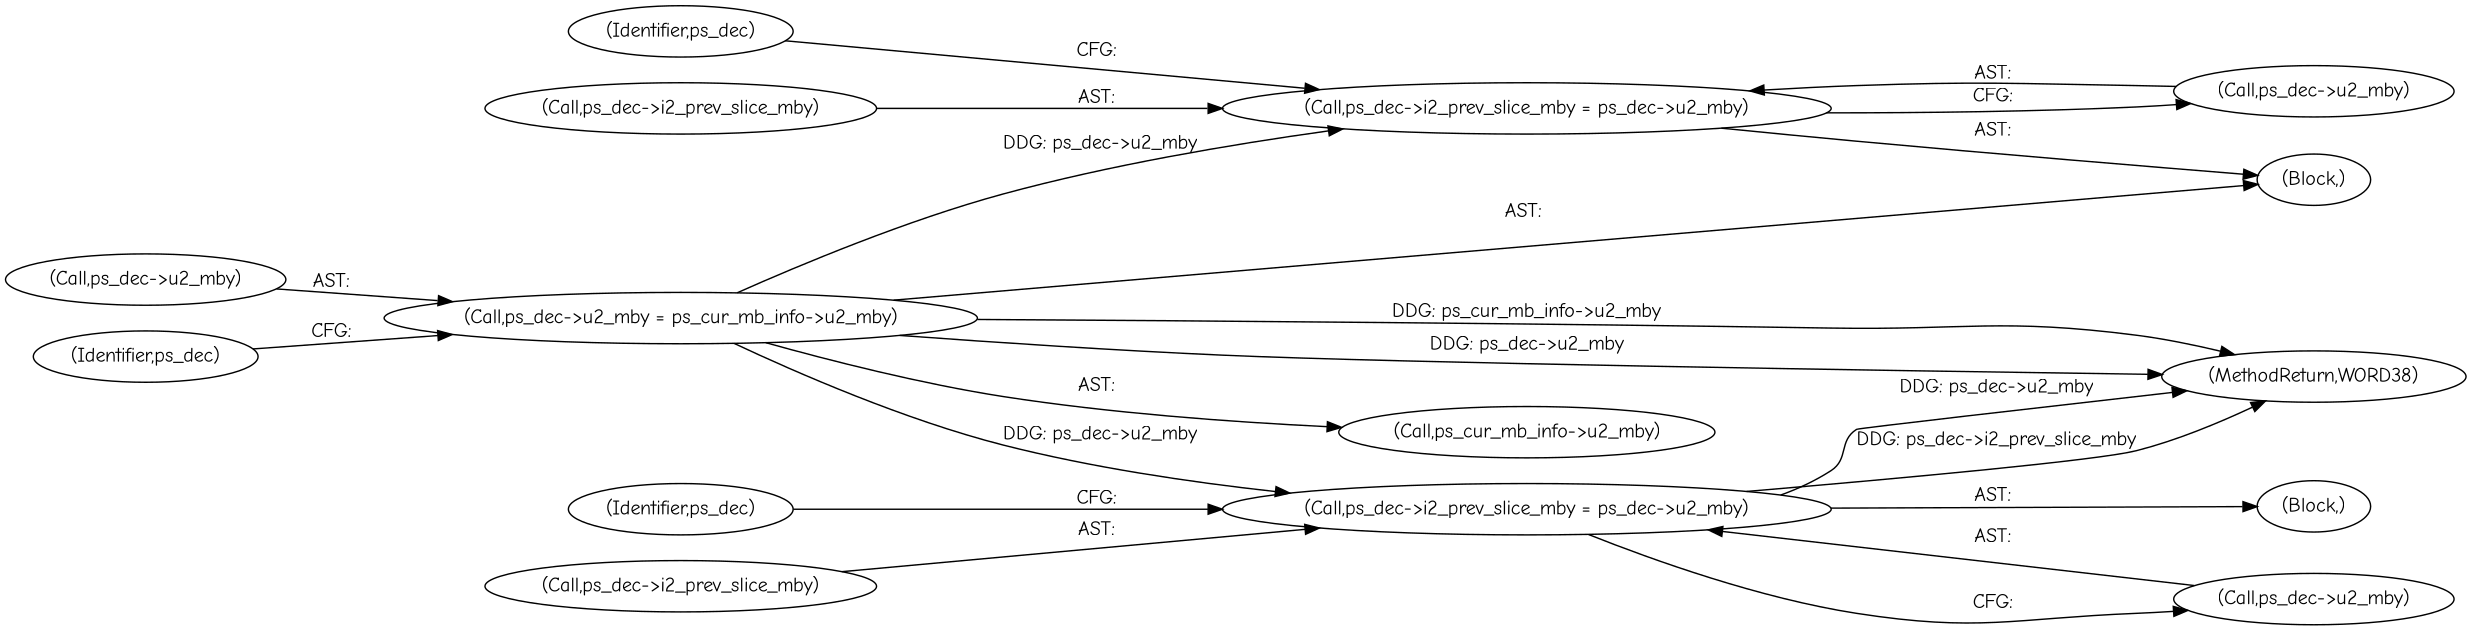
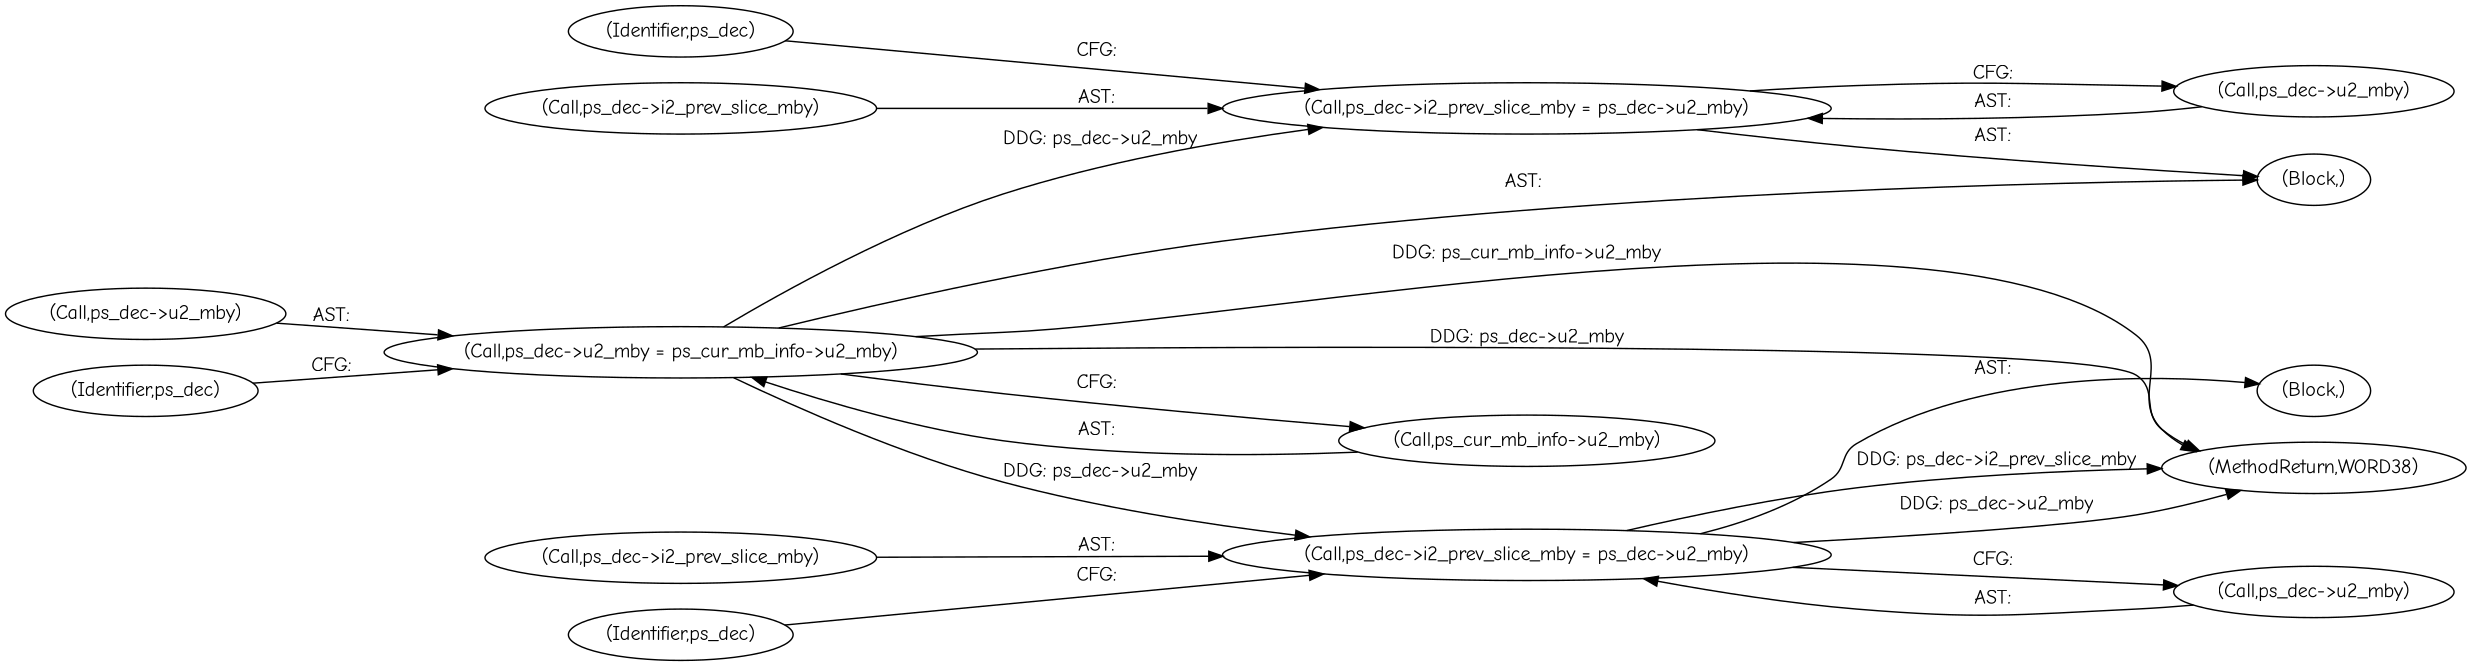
edge "(Call,ps_dec->u2_mby = ps_cur_mb_info->u2_mby)" -> "(Call,ps_cur_mb_info->u2_mby)": label "AST: " -> "CFG: "
edge "(Call,ps_cur_mb_info->u2_mby)" -> "(Call,ps_dec->u2_mby = ps_cur_mb_info->u2_mby)": added, label "AST:"
